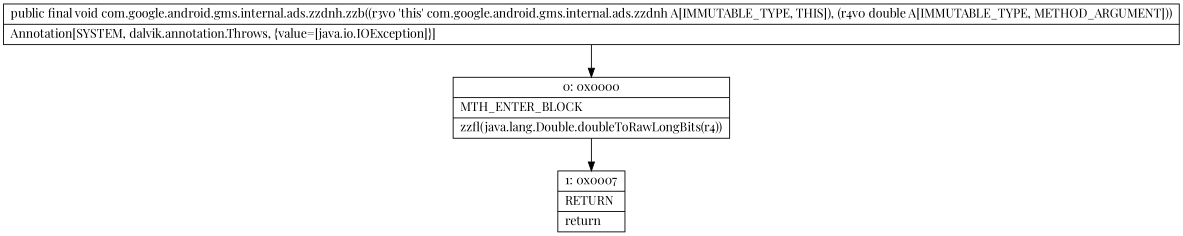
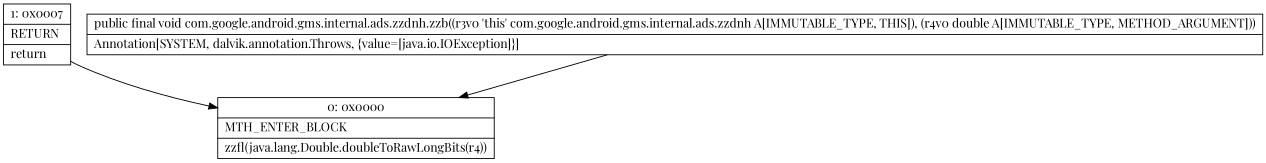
edge "0: 0x0000" -> "1: 0x0007": reversed
